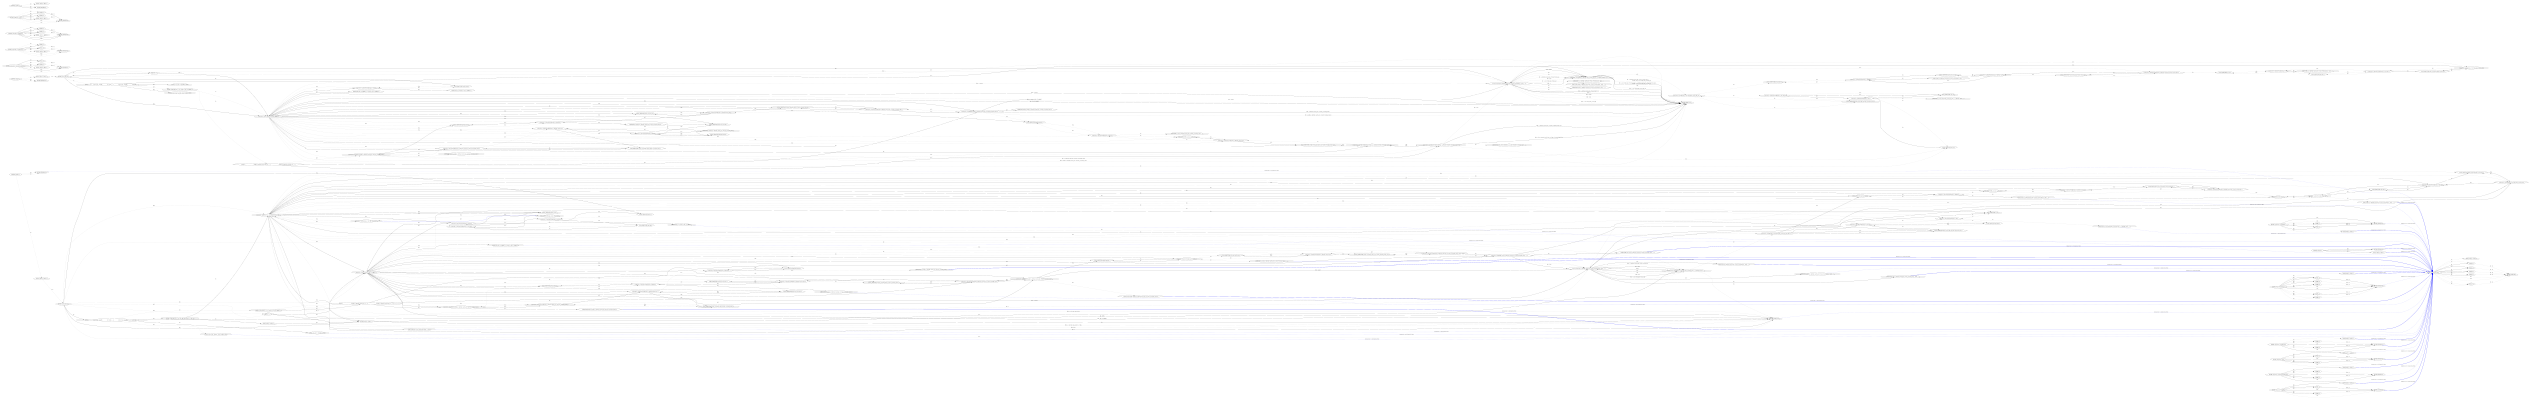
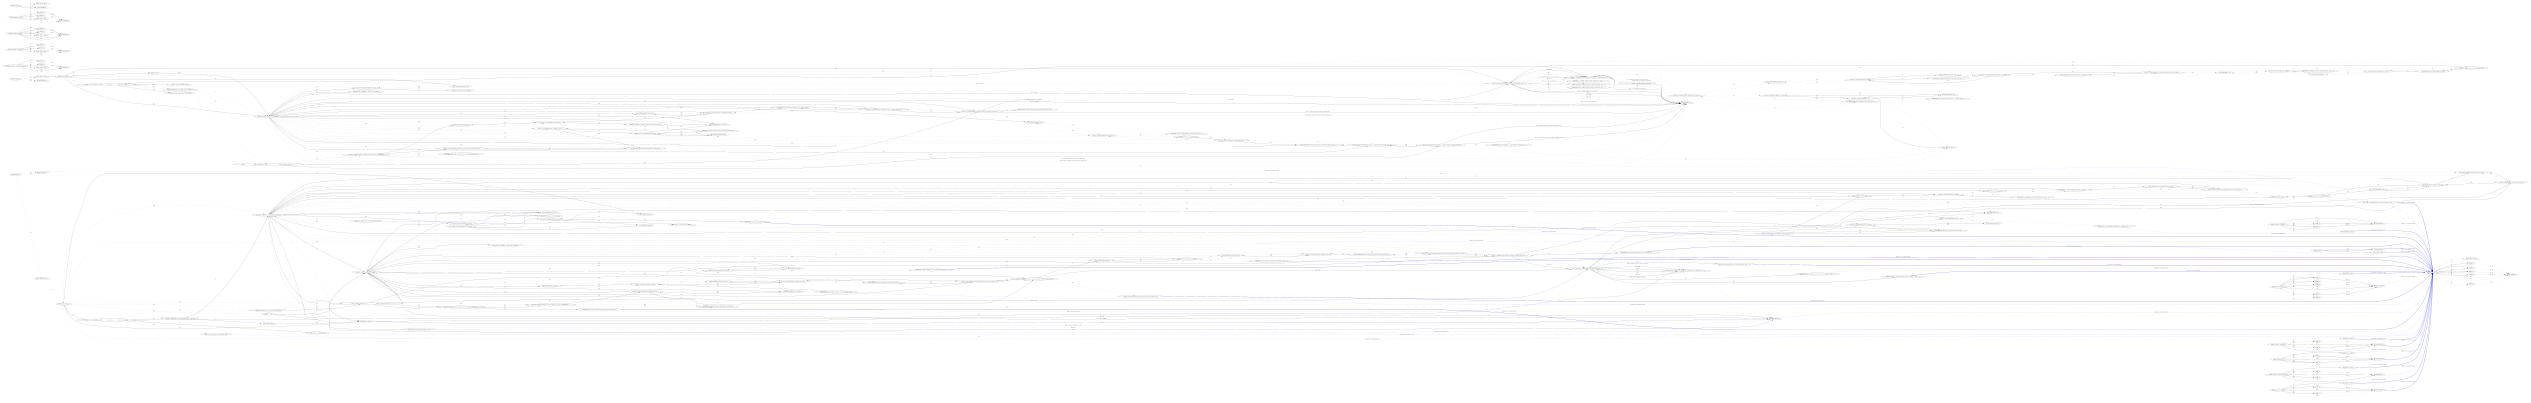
node "(IDENTIFIER,s,s->s3->tmp.new_cipher == NULL)": added
